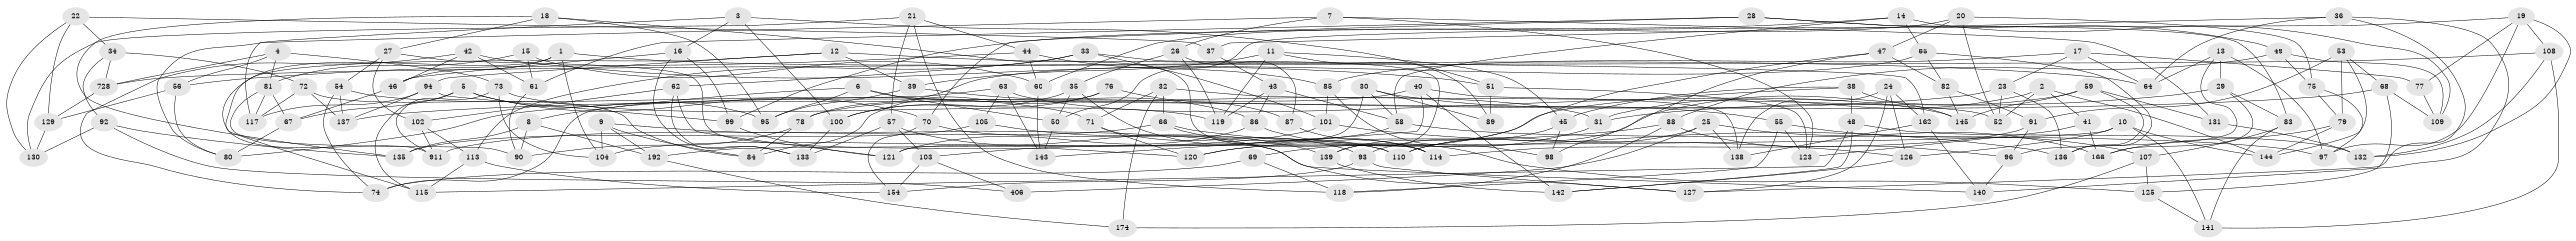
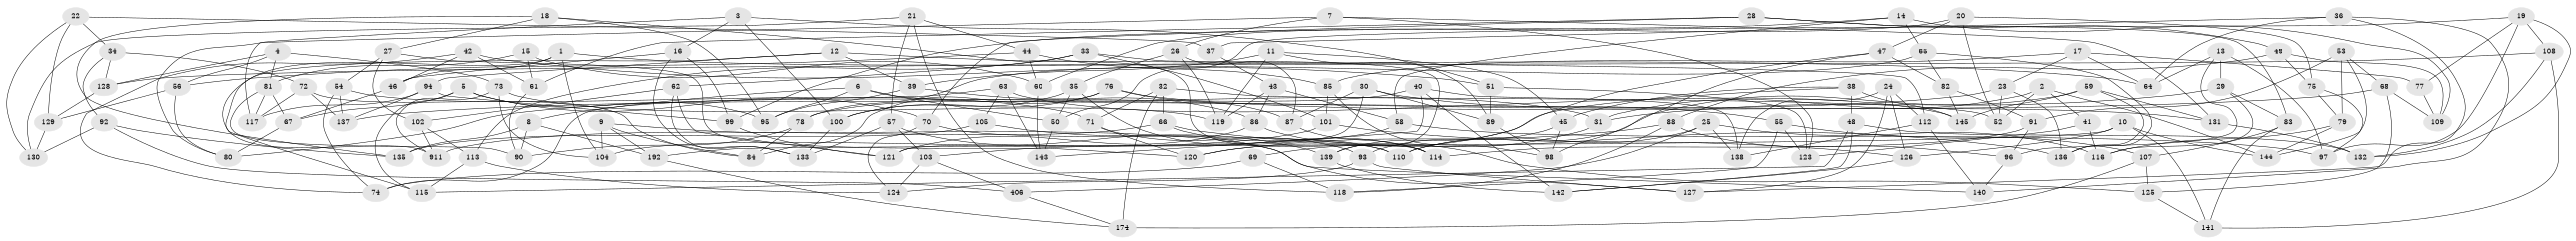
node "728": label "728" -> "128"
edge "30" -- "58": now "30" -- "87"
edge "76" -- "131": added
node "162": label "162" -> "112"
edge "89" -- "98": added
node "166": label "166" -> "116"
node "154": label "154" -> "124"
edge "406" -- "174": added
